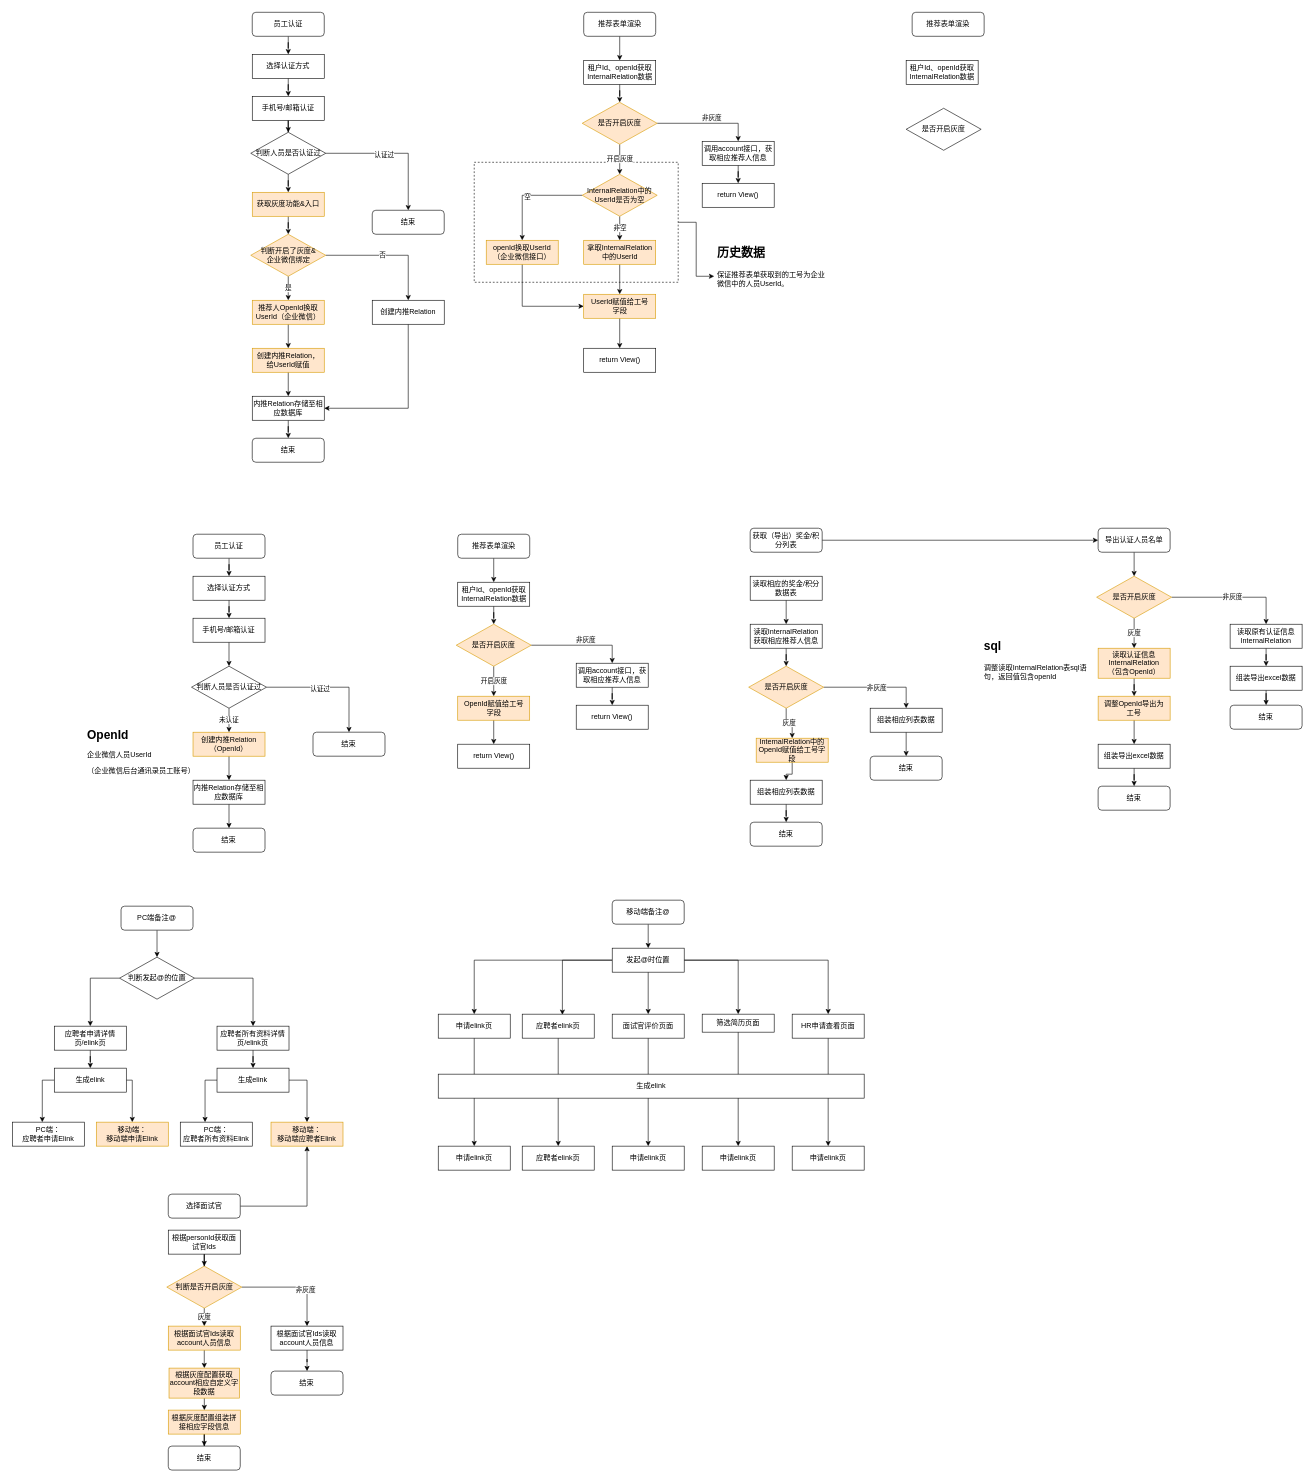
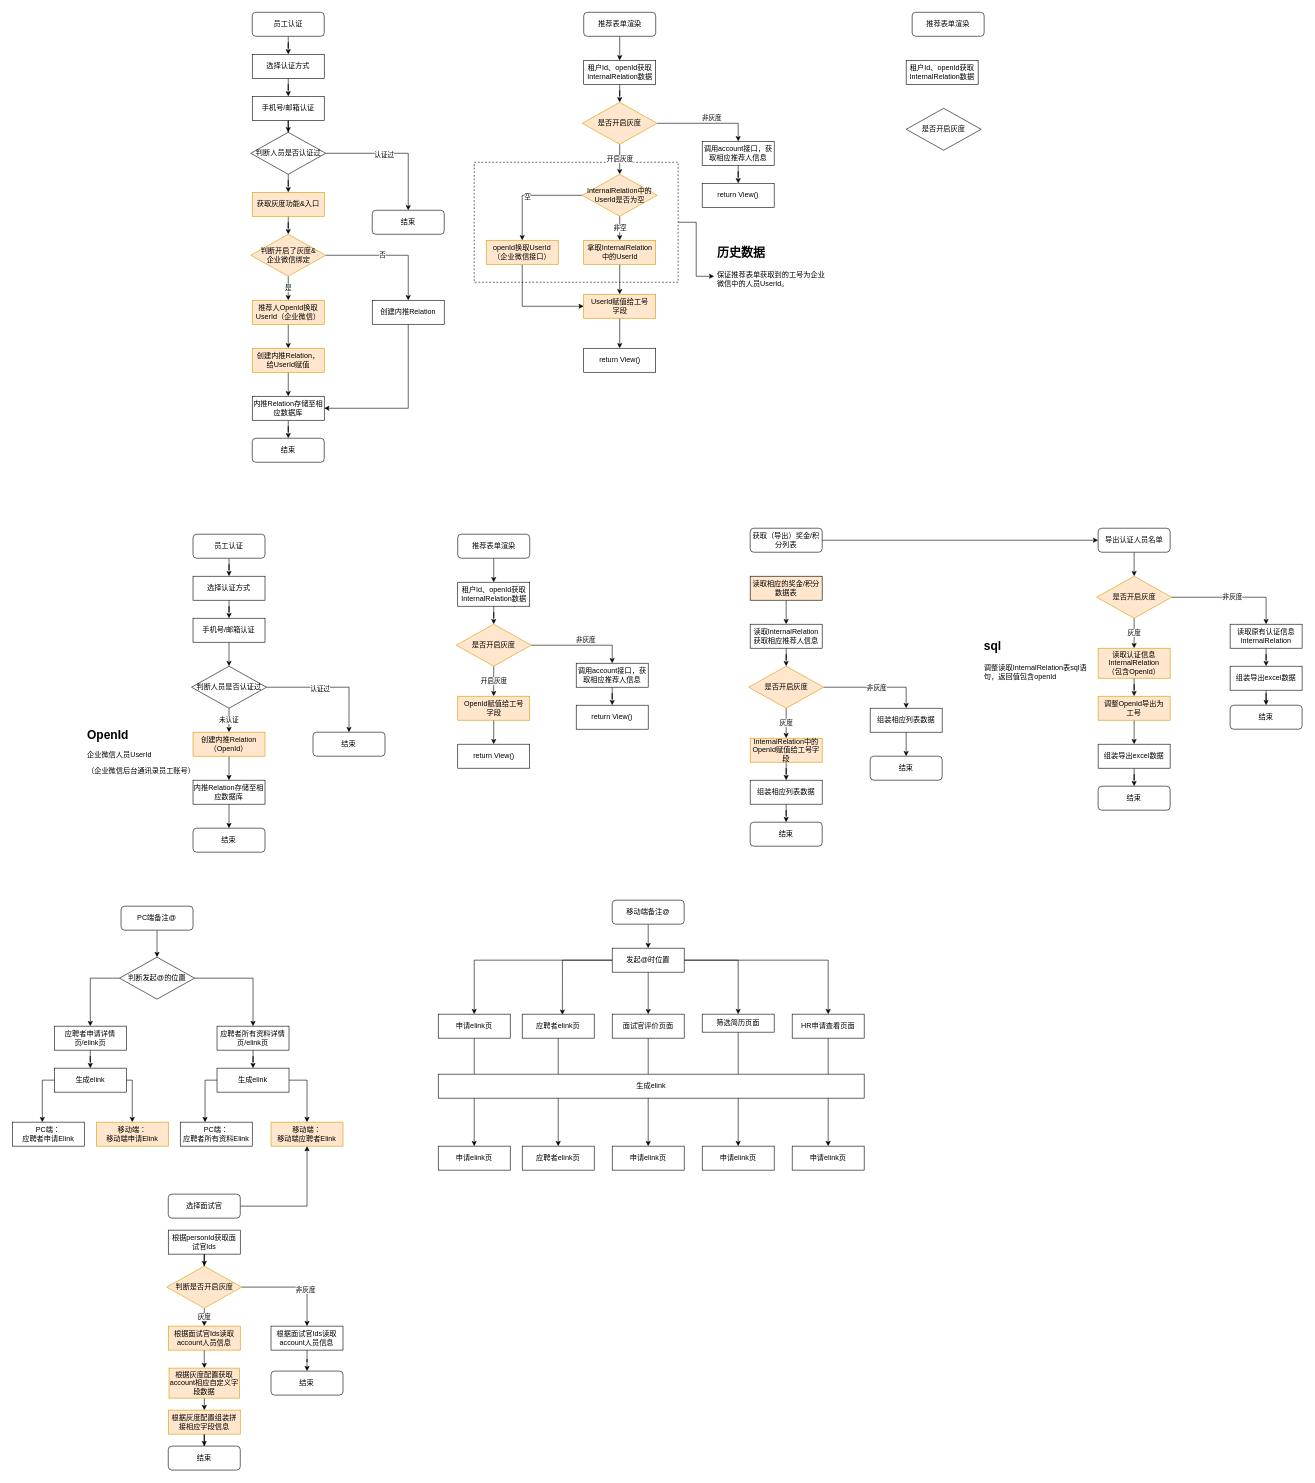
node "读取相应的奖金/积分数据表": fillcolor #ffffff -> #ffe6cc
node "InternalRelation中的OpenId赋值给工号字段": moved (792, 750) -> (786, 750)
